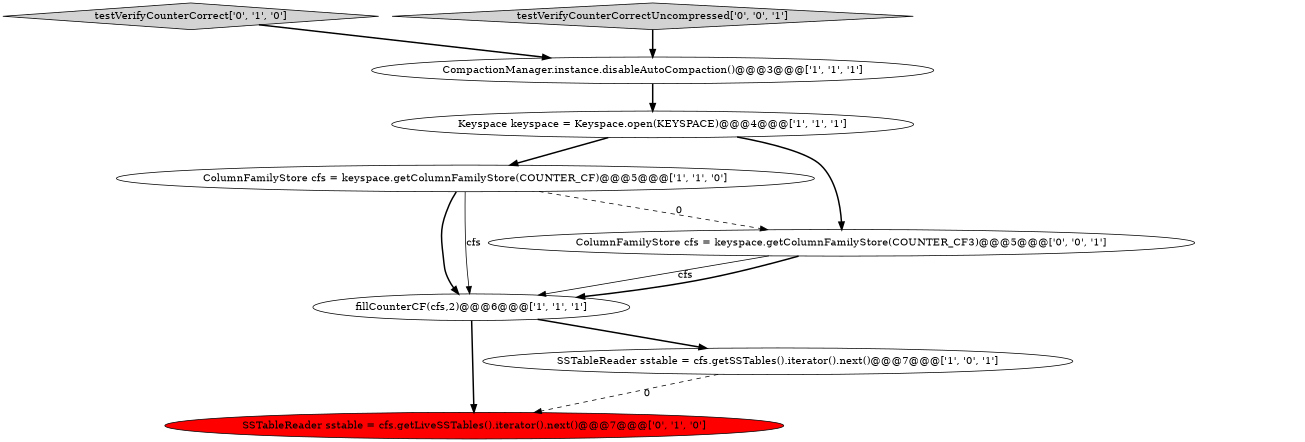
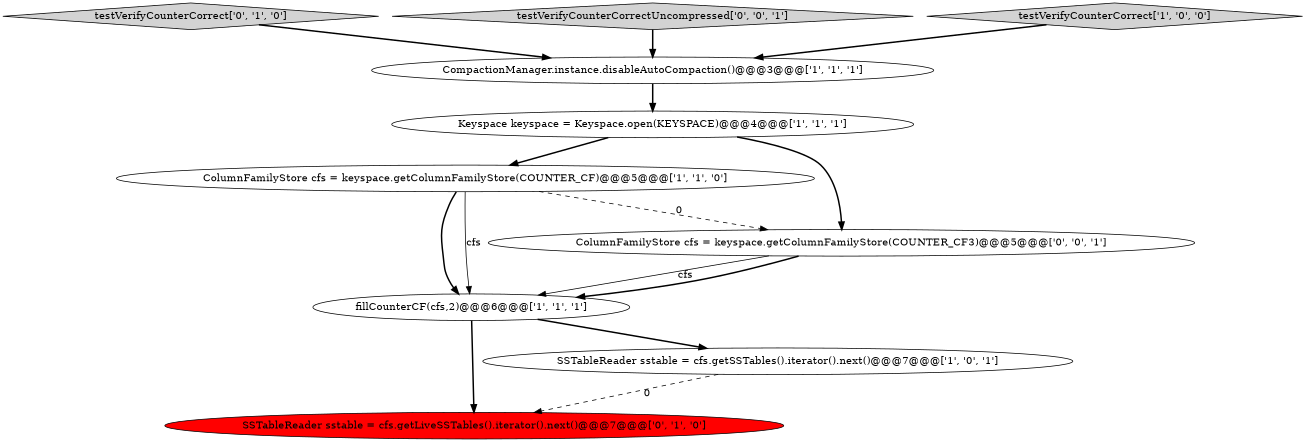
node "testVerifyCounterCorrect['1', '0', '0']": added
